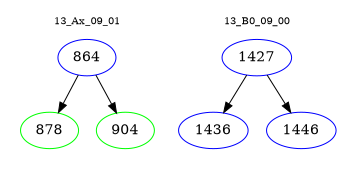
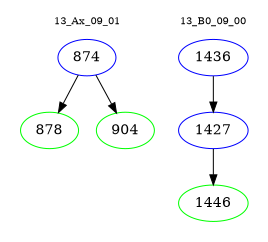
node "864": label "864" -> "874"
edge "1427" -> "1436": reversed
node "1446": color blue -> green
